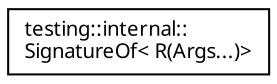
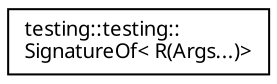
node "testing::internal:: SignatureOf< R(Args...)>": label "testing::internal:: SignatureOf< R(Args...)>" -> "testing::testing:: SignatureOf< R(Args...)>"
